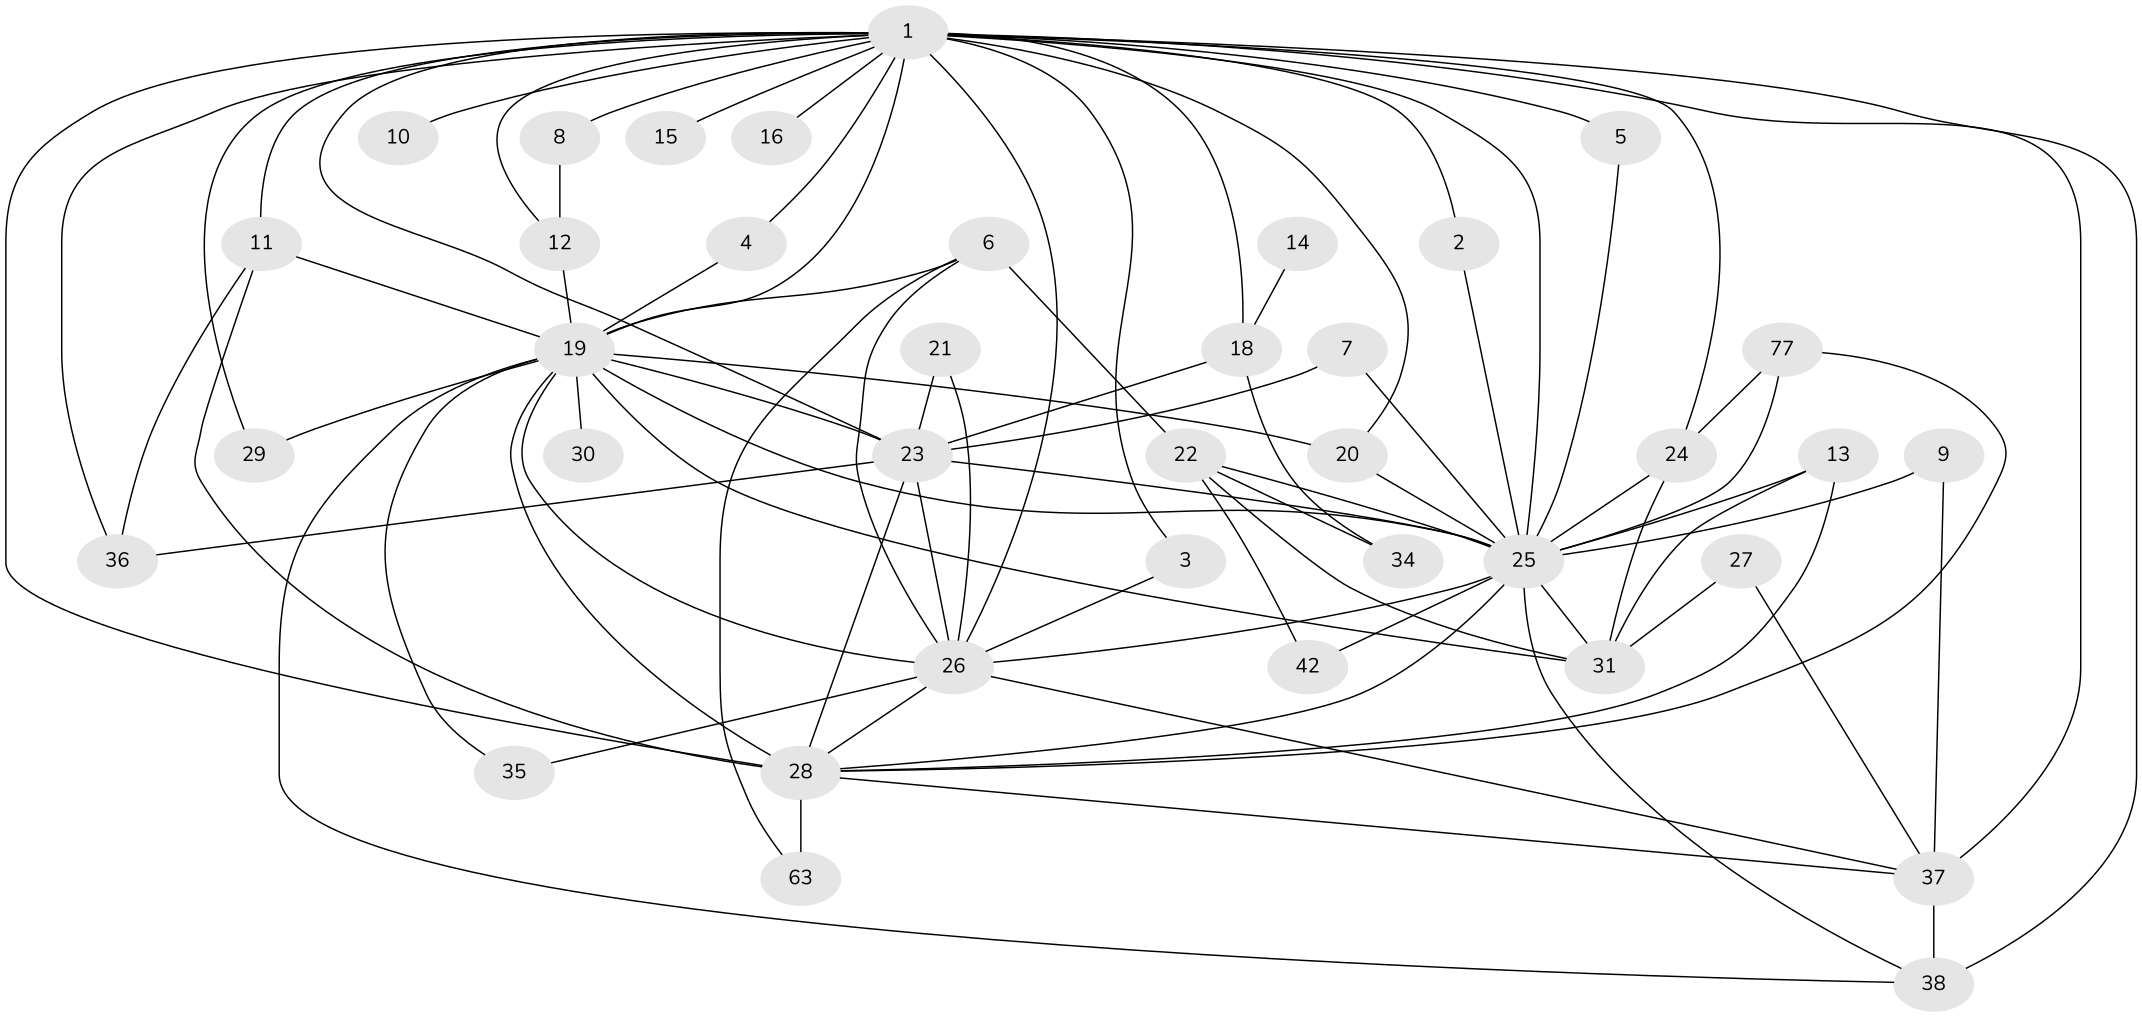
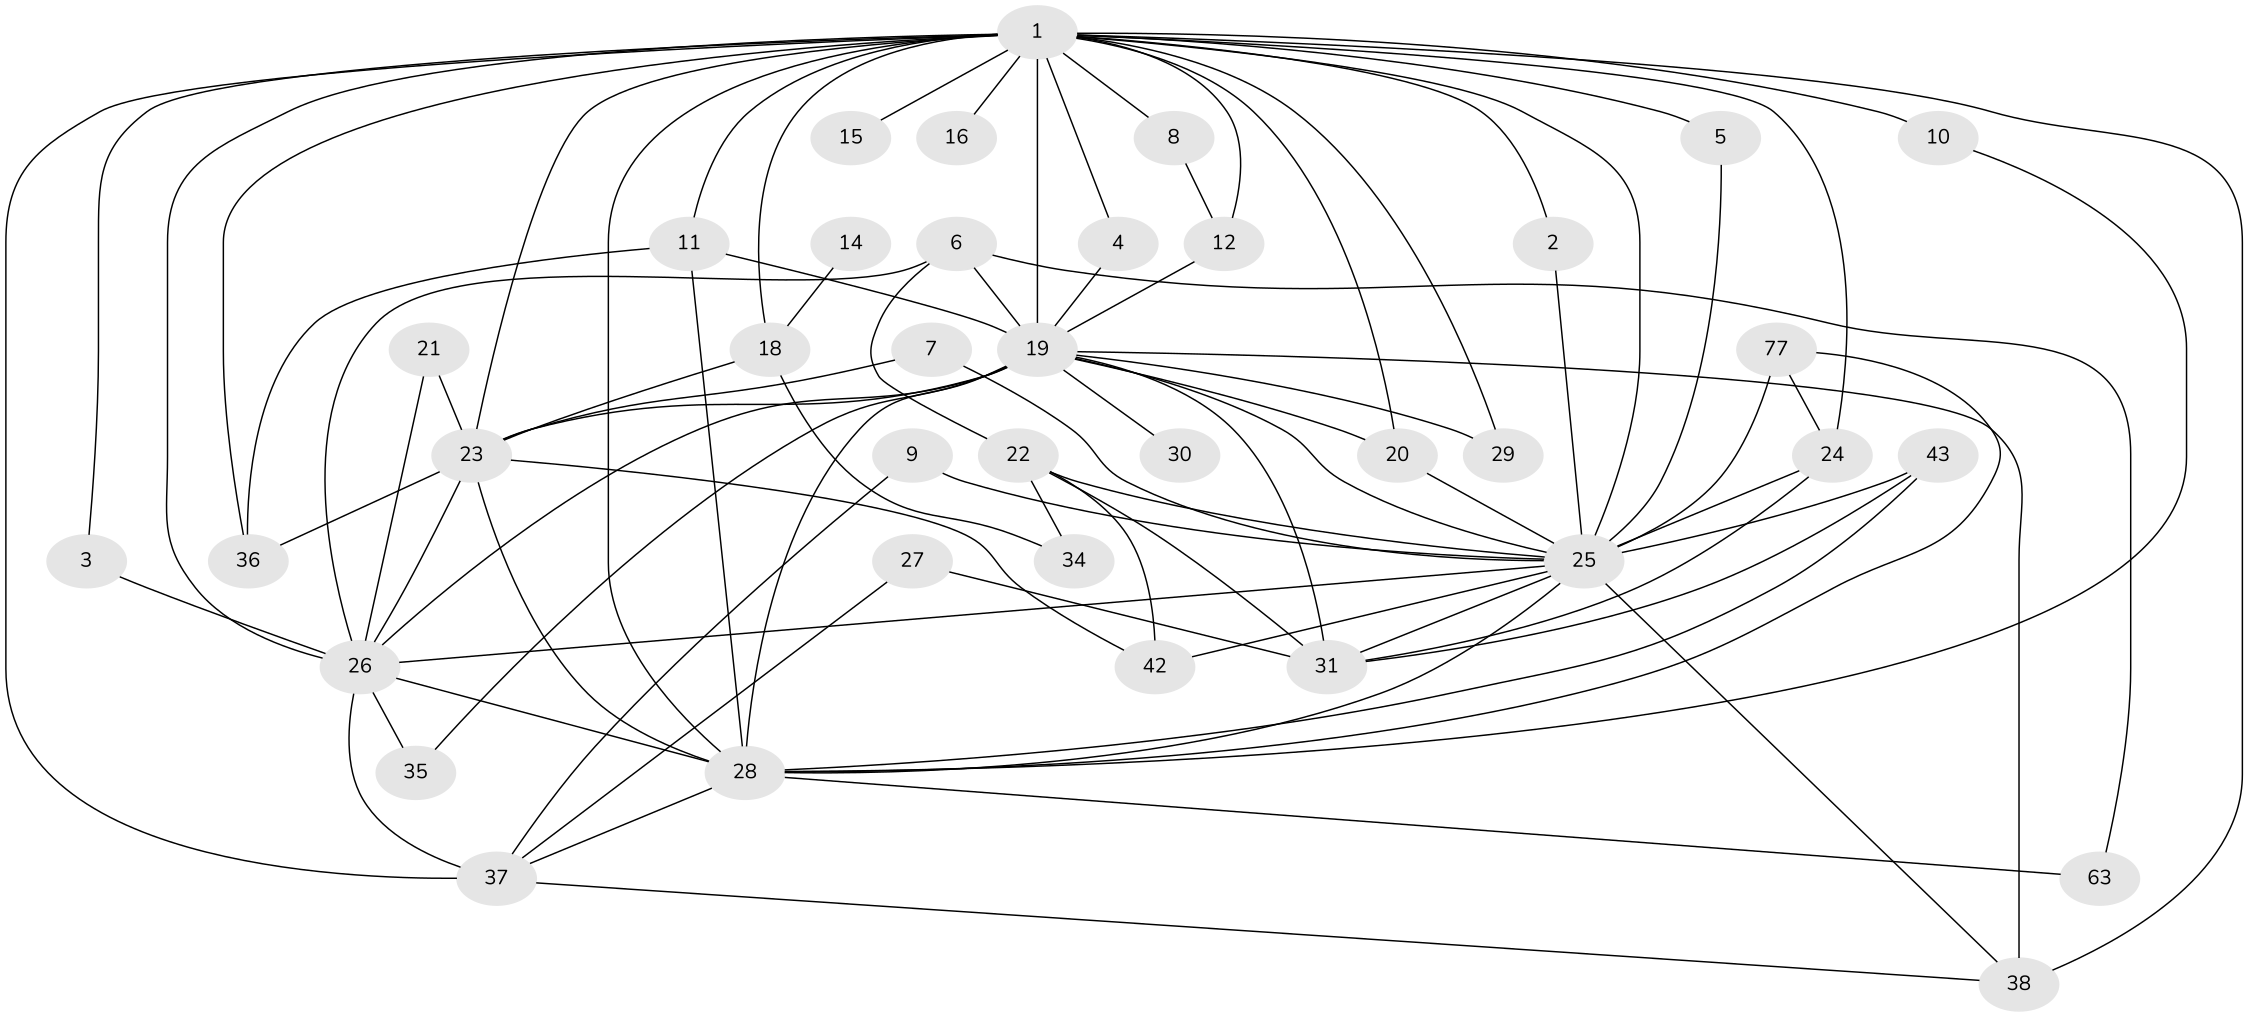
node "13": label "13" -> "43"
edge "23" -- "25": now "23" -- "42"
edge "10" -- "28": added
